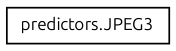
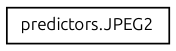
node "predictors.JPEG3": label "predictors.JPEG3" -> "predictors.JPEG2"
